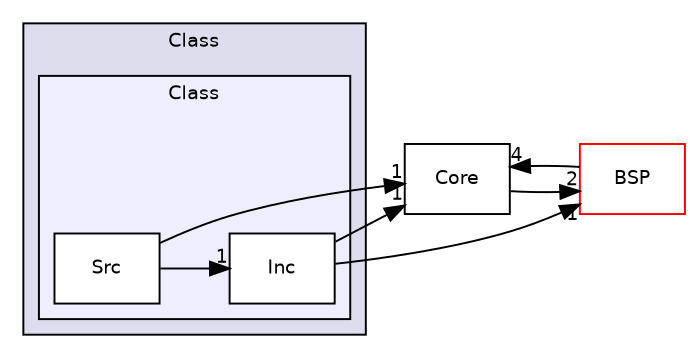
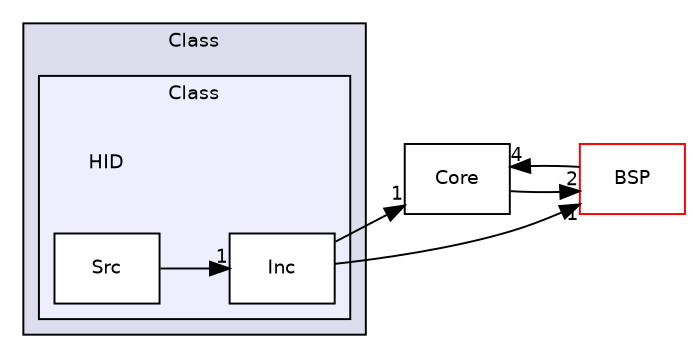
node "HID": added
edge "Src" -> "Core": removed
